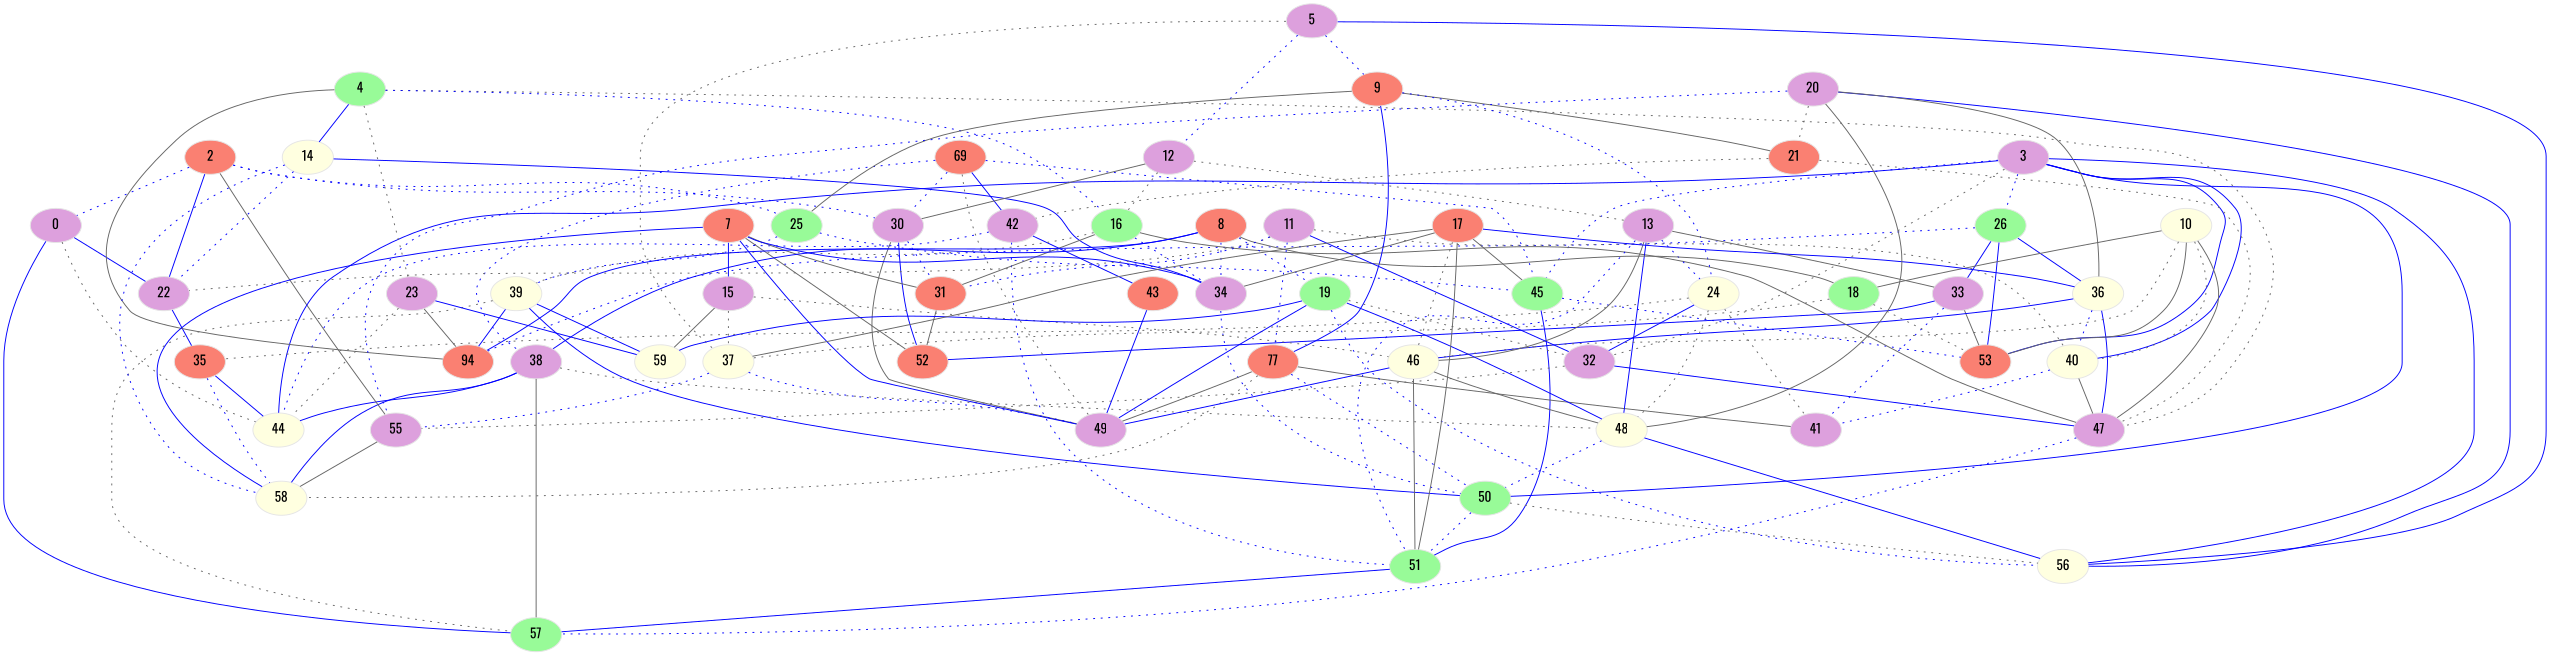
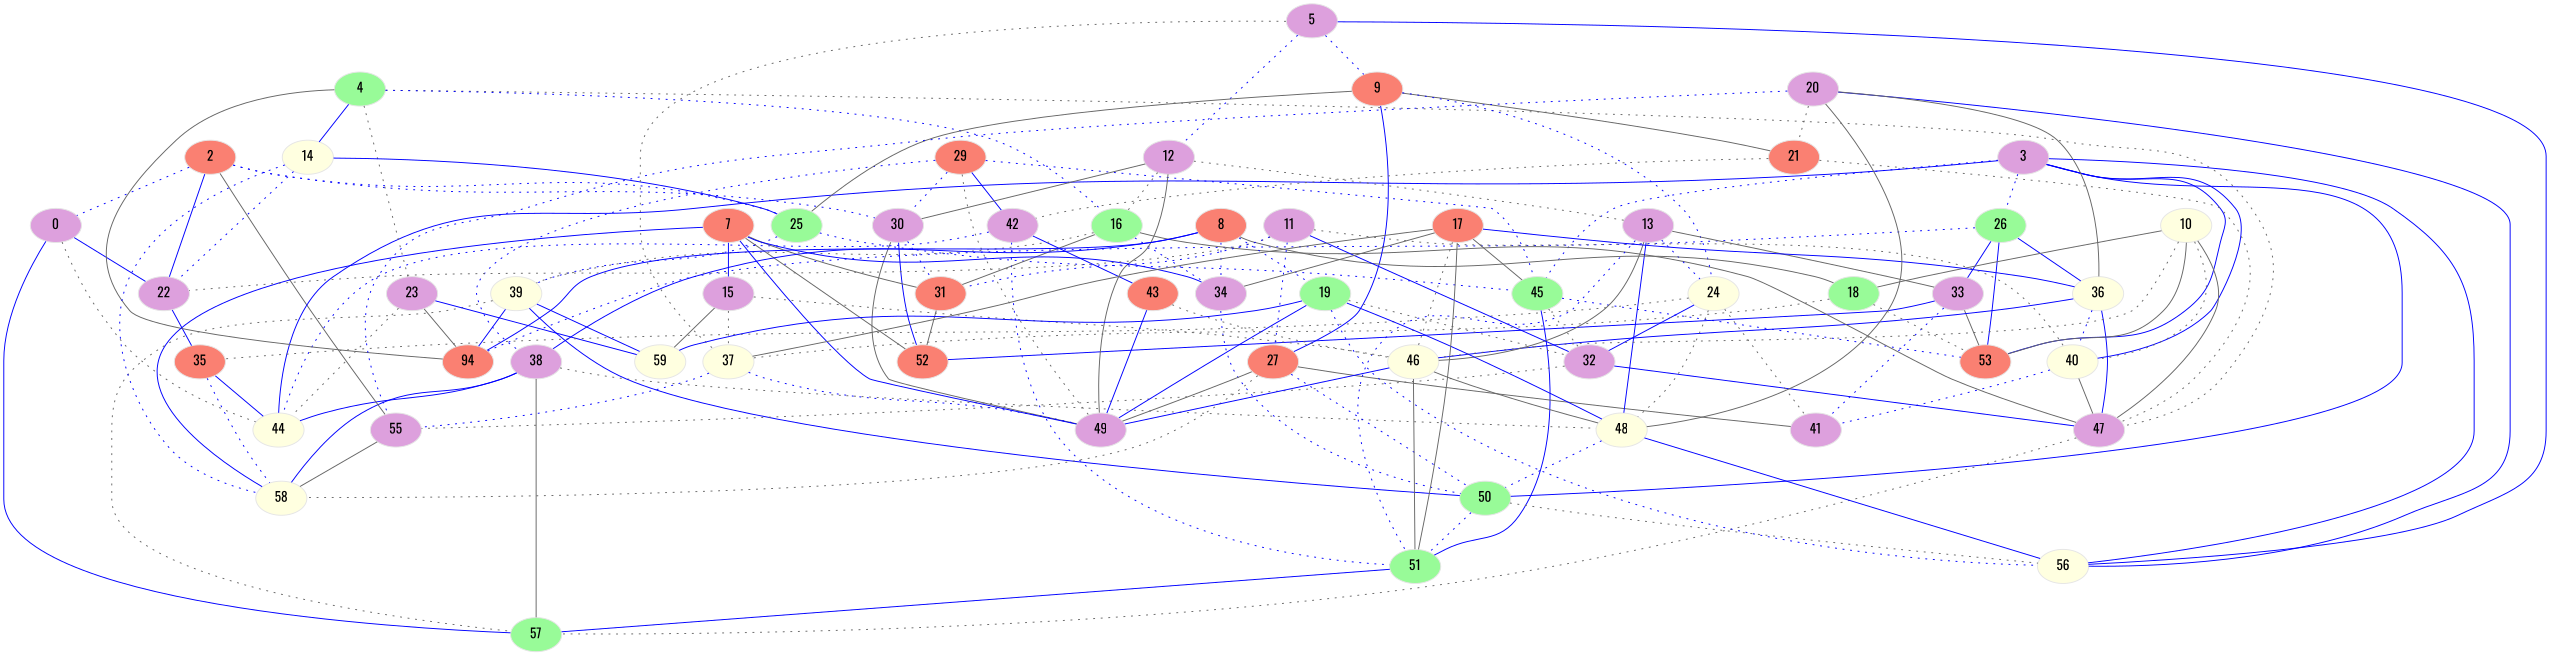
node "69": label "69" -> "29"
edge "14" -- "34": now "14" -- "25"
edge "3" -- "32": now "45" -- "32"
edge "12" -- "49": added
edge "43" -- "46": added
node "77": label "77" -> "27"
edge "47" -- "57": color blue -> gray40
